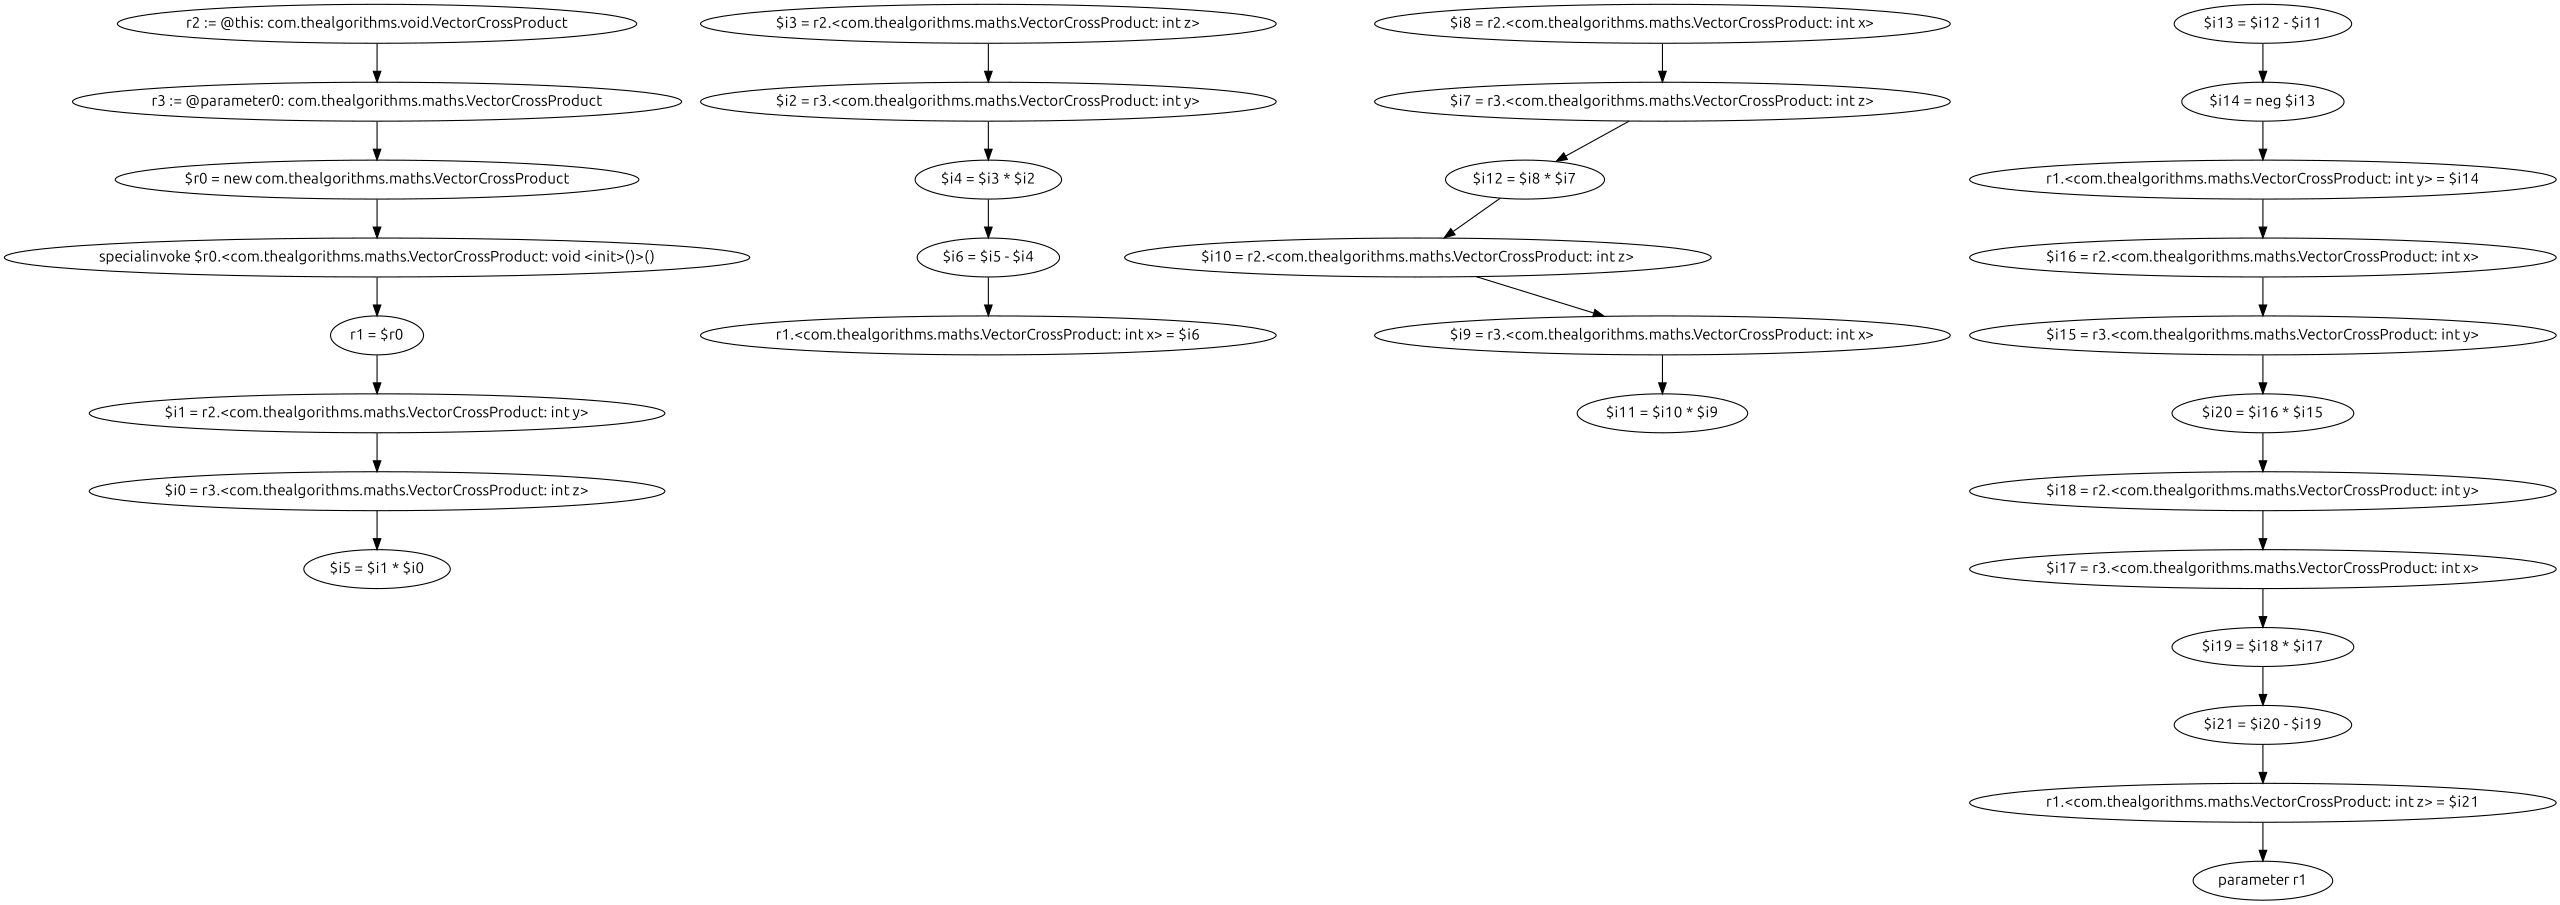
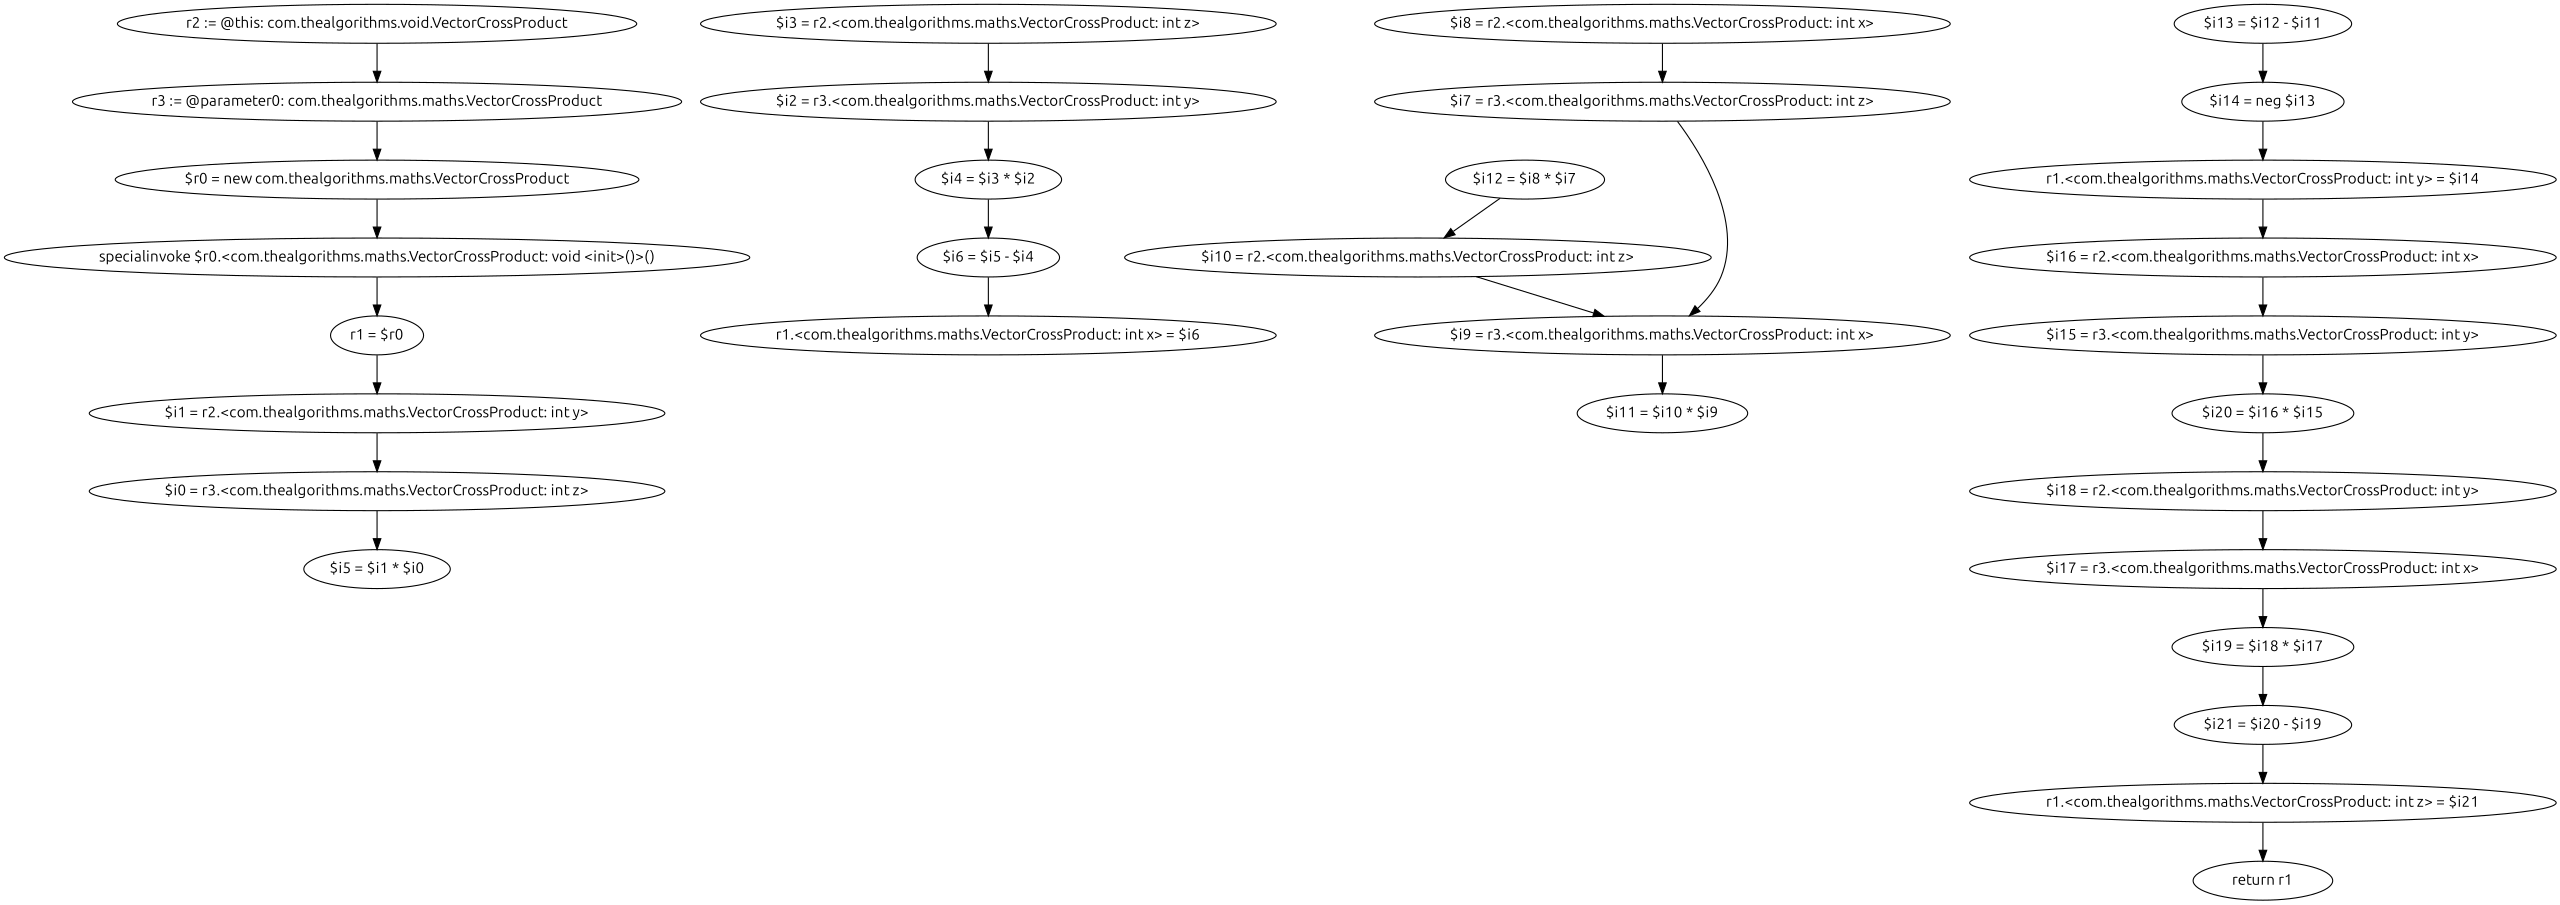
edge "$i7 = r3.<com.thealgorithms.maths.VectorCrossProduct: int z>" -> "$i12 = $i8 * $i7": now "$i7 = r3.<com.thealgorithms.maths.VectorCrossProduct: int z>" -> "$i9 = r3.<com.thealgorithms.maths.VectorCrossProduct: int x>"
node "parameter r1": label "parameter r1" -> "return r1"
